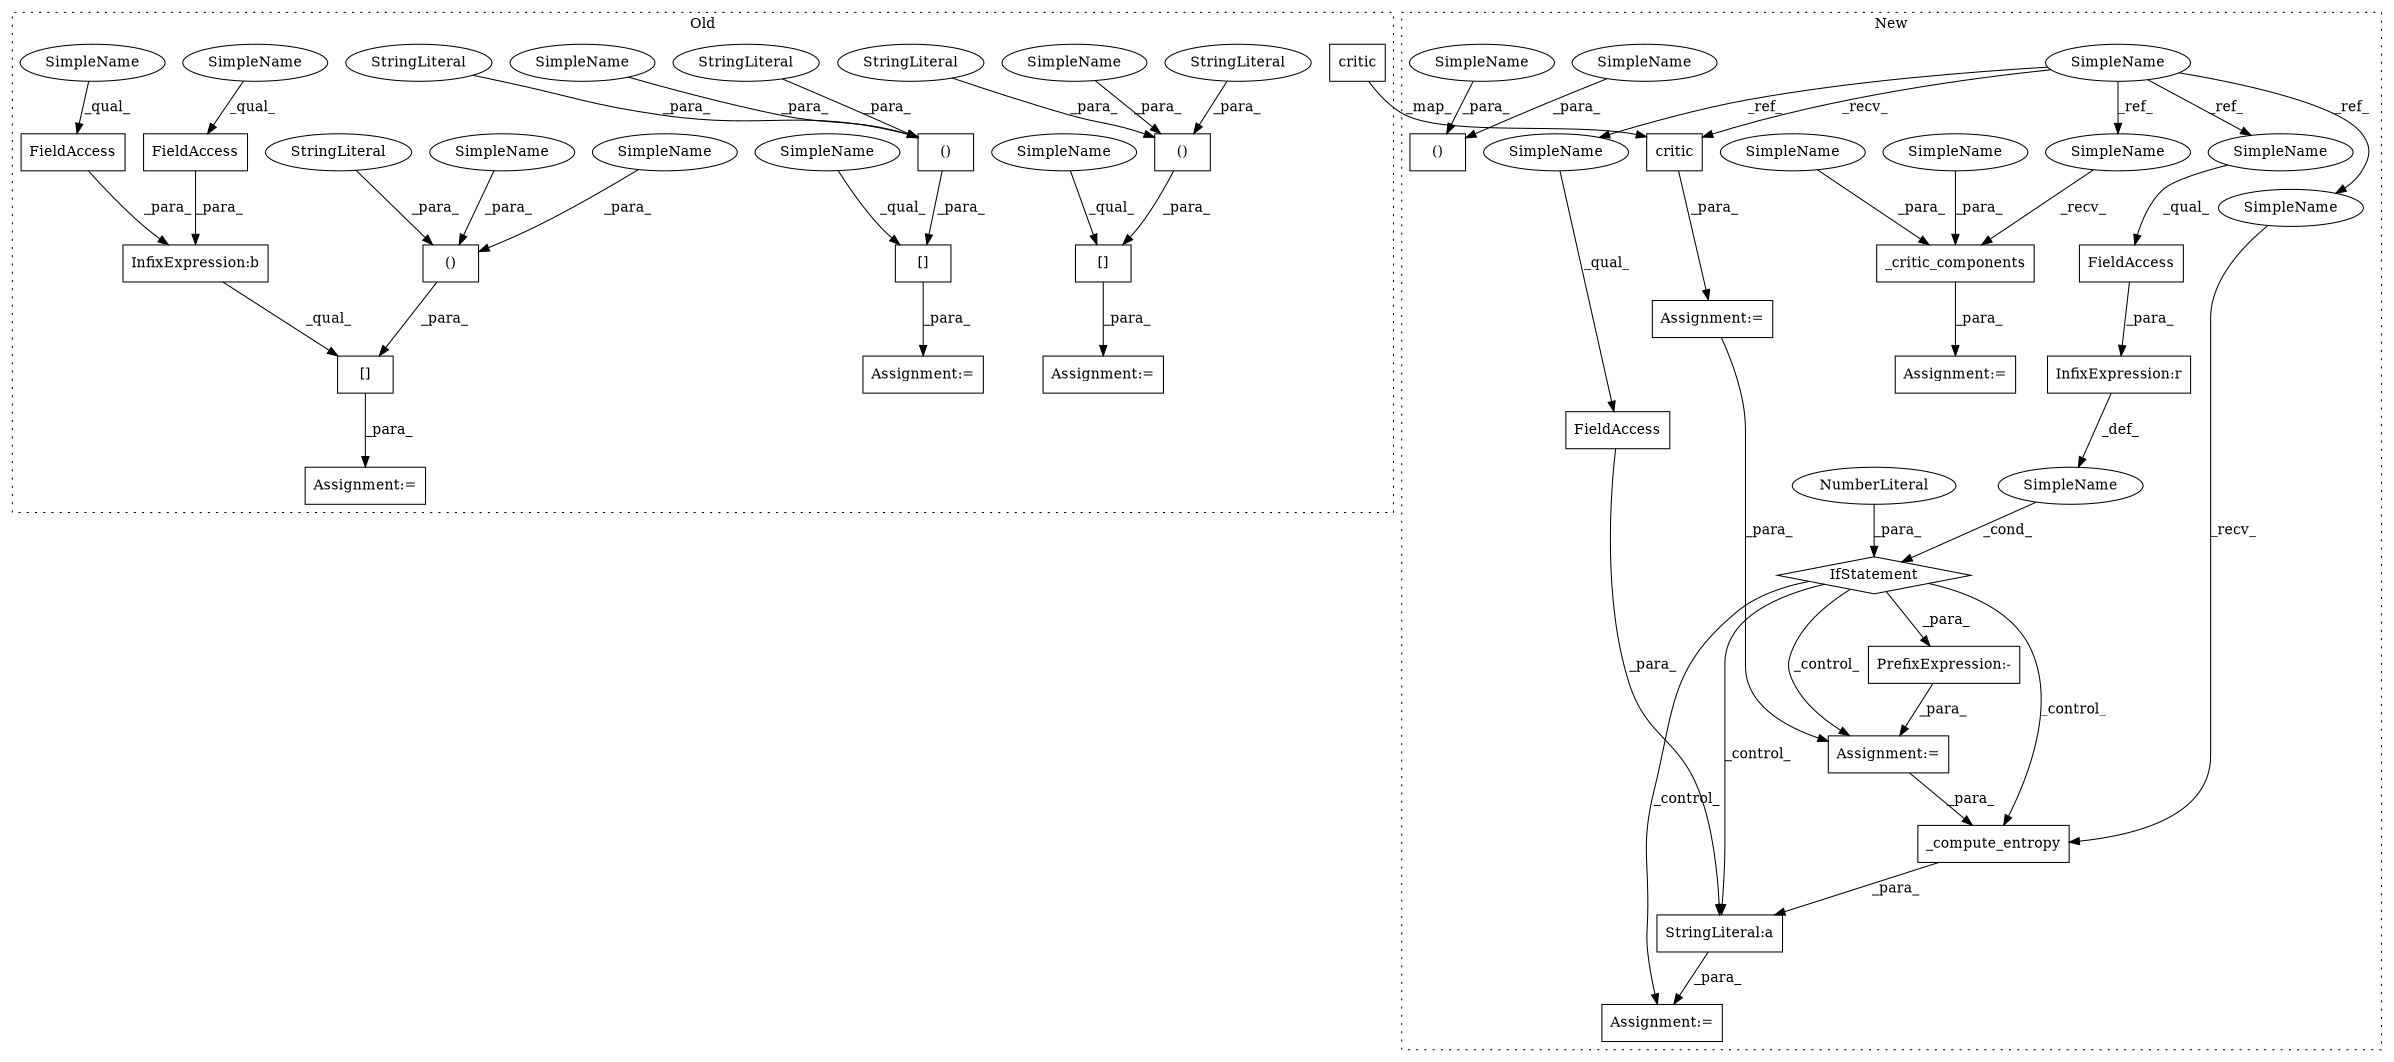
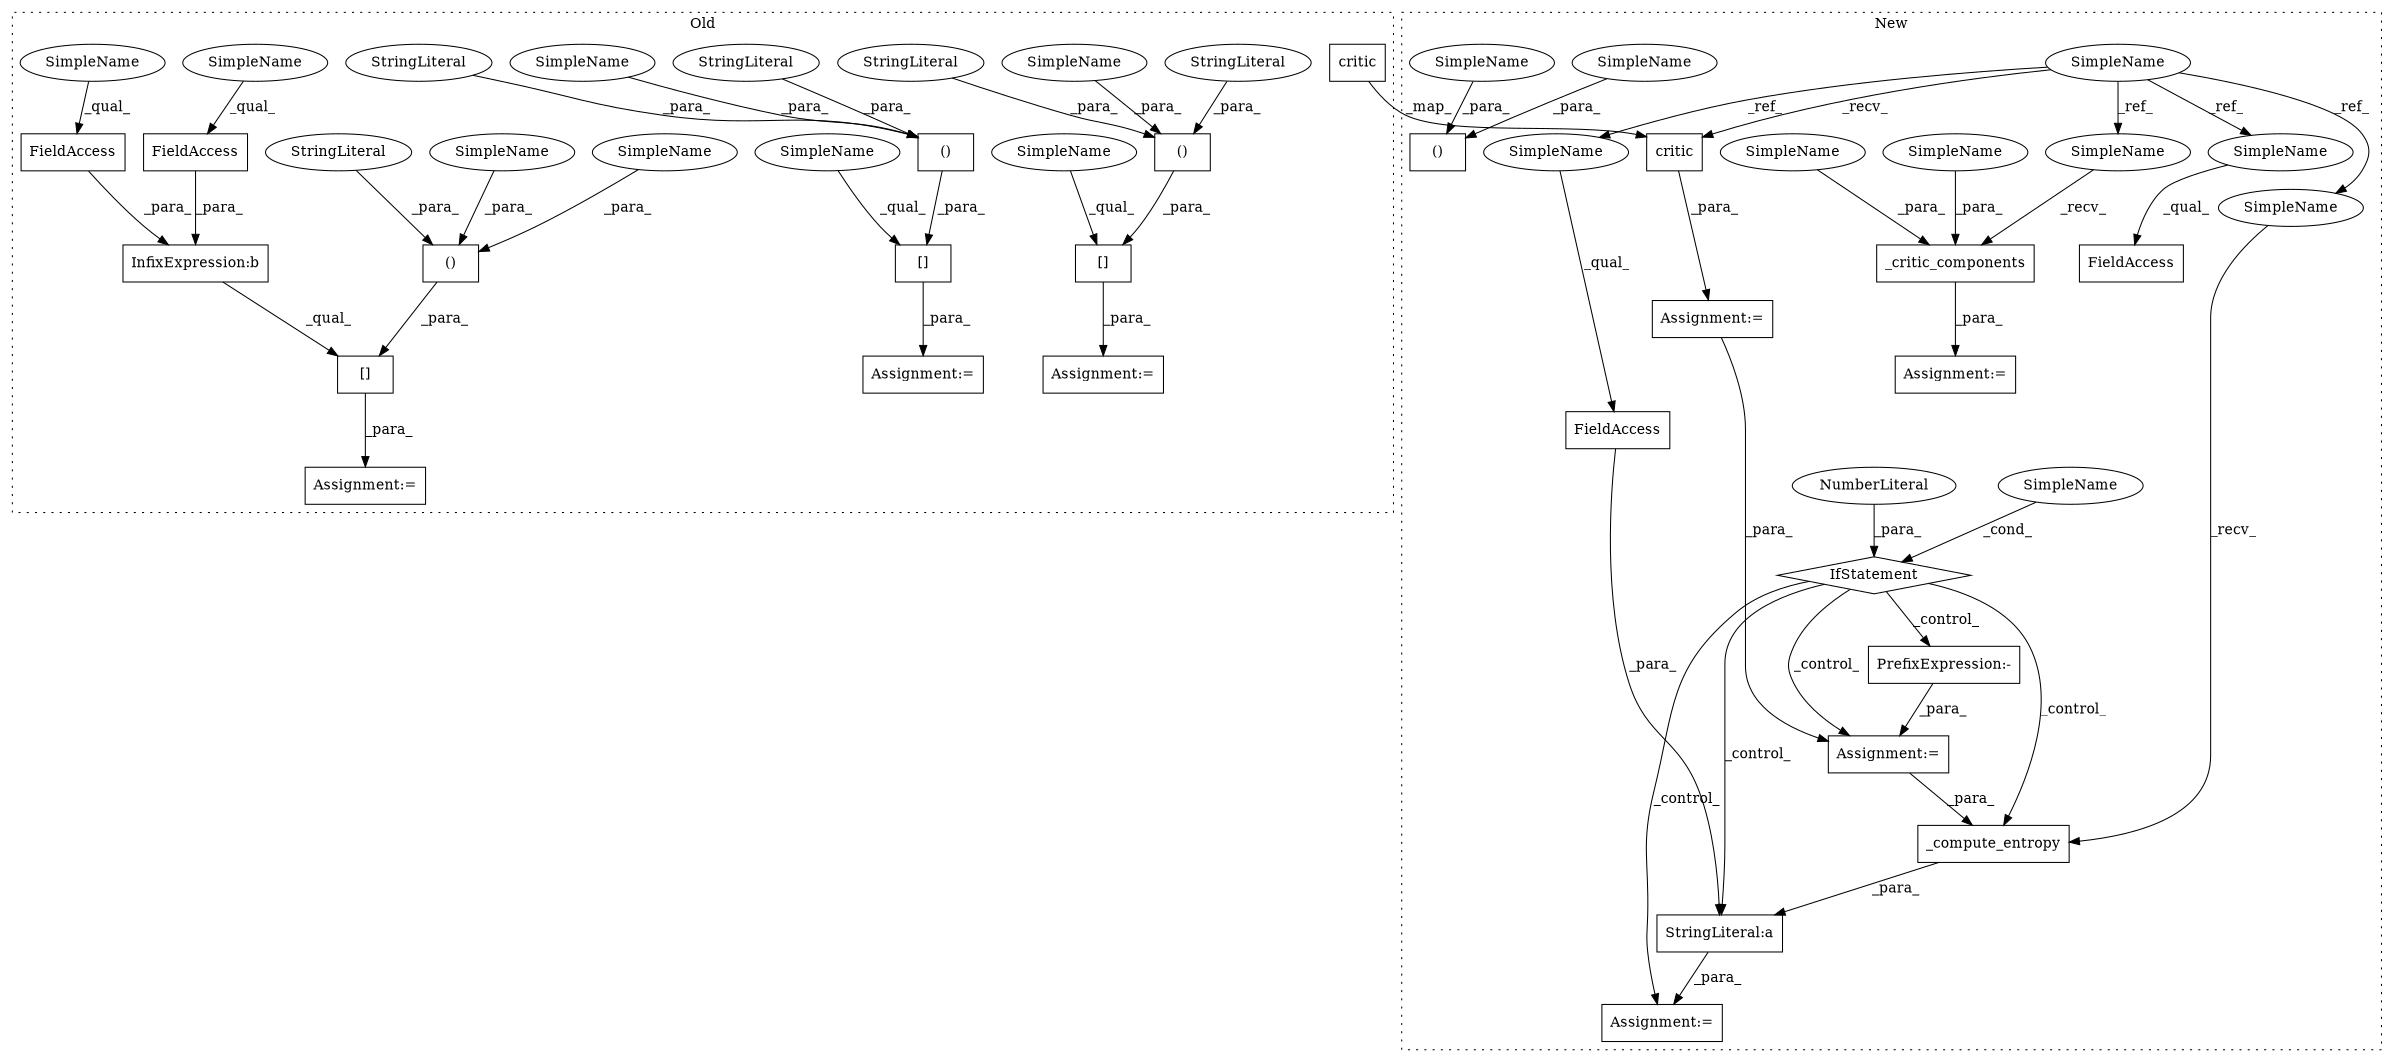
node "InfixExpression:r": removed
edge "IfStatement" -> "PrefixExpression:-": label "_para_" -> "_control_"
